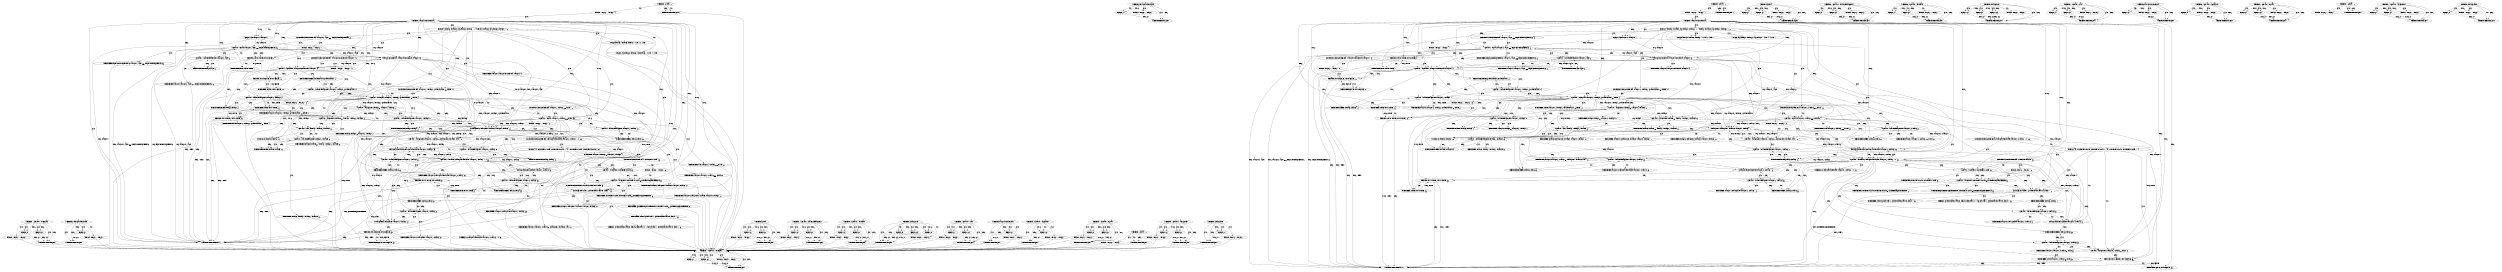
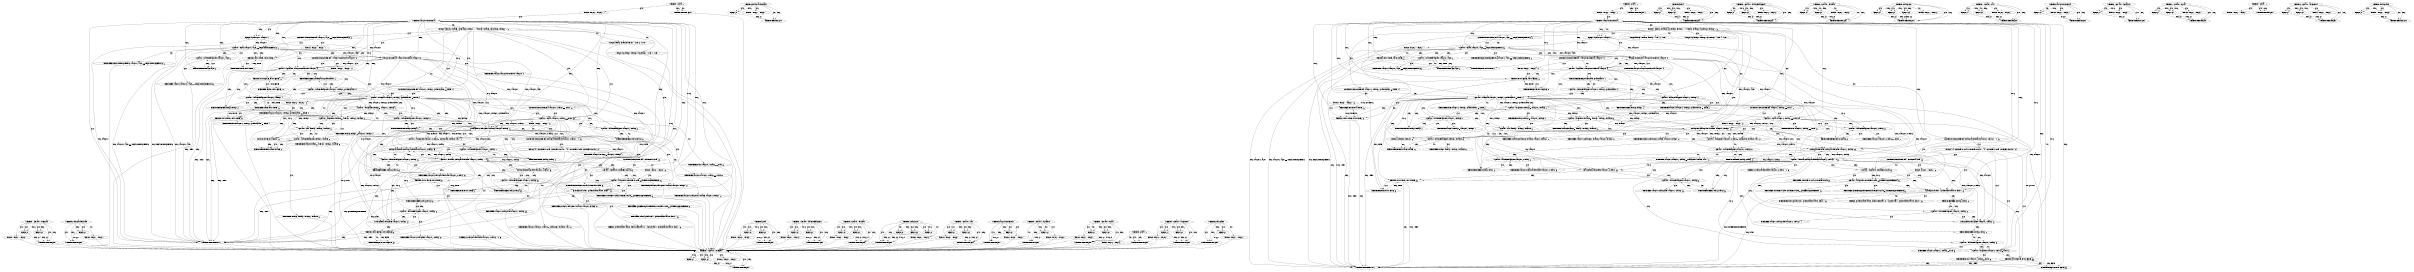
edge "(IDENTIFIER,transport,transport->credssp = NULL)" -> "(IDENTIFIER,NULL,transport->credssp = NULL)": now "(<operator>.assignment,transport->credssp = NULL)" -> "(IDENTIFIER,NULL,transport->credssp = NULL)"
